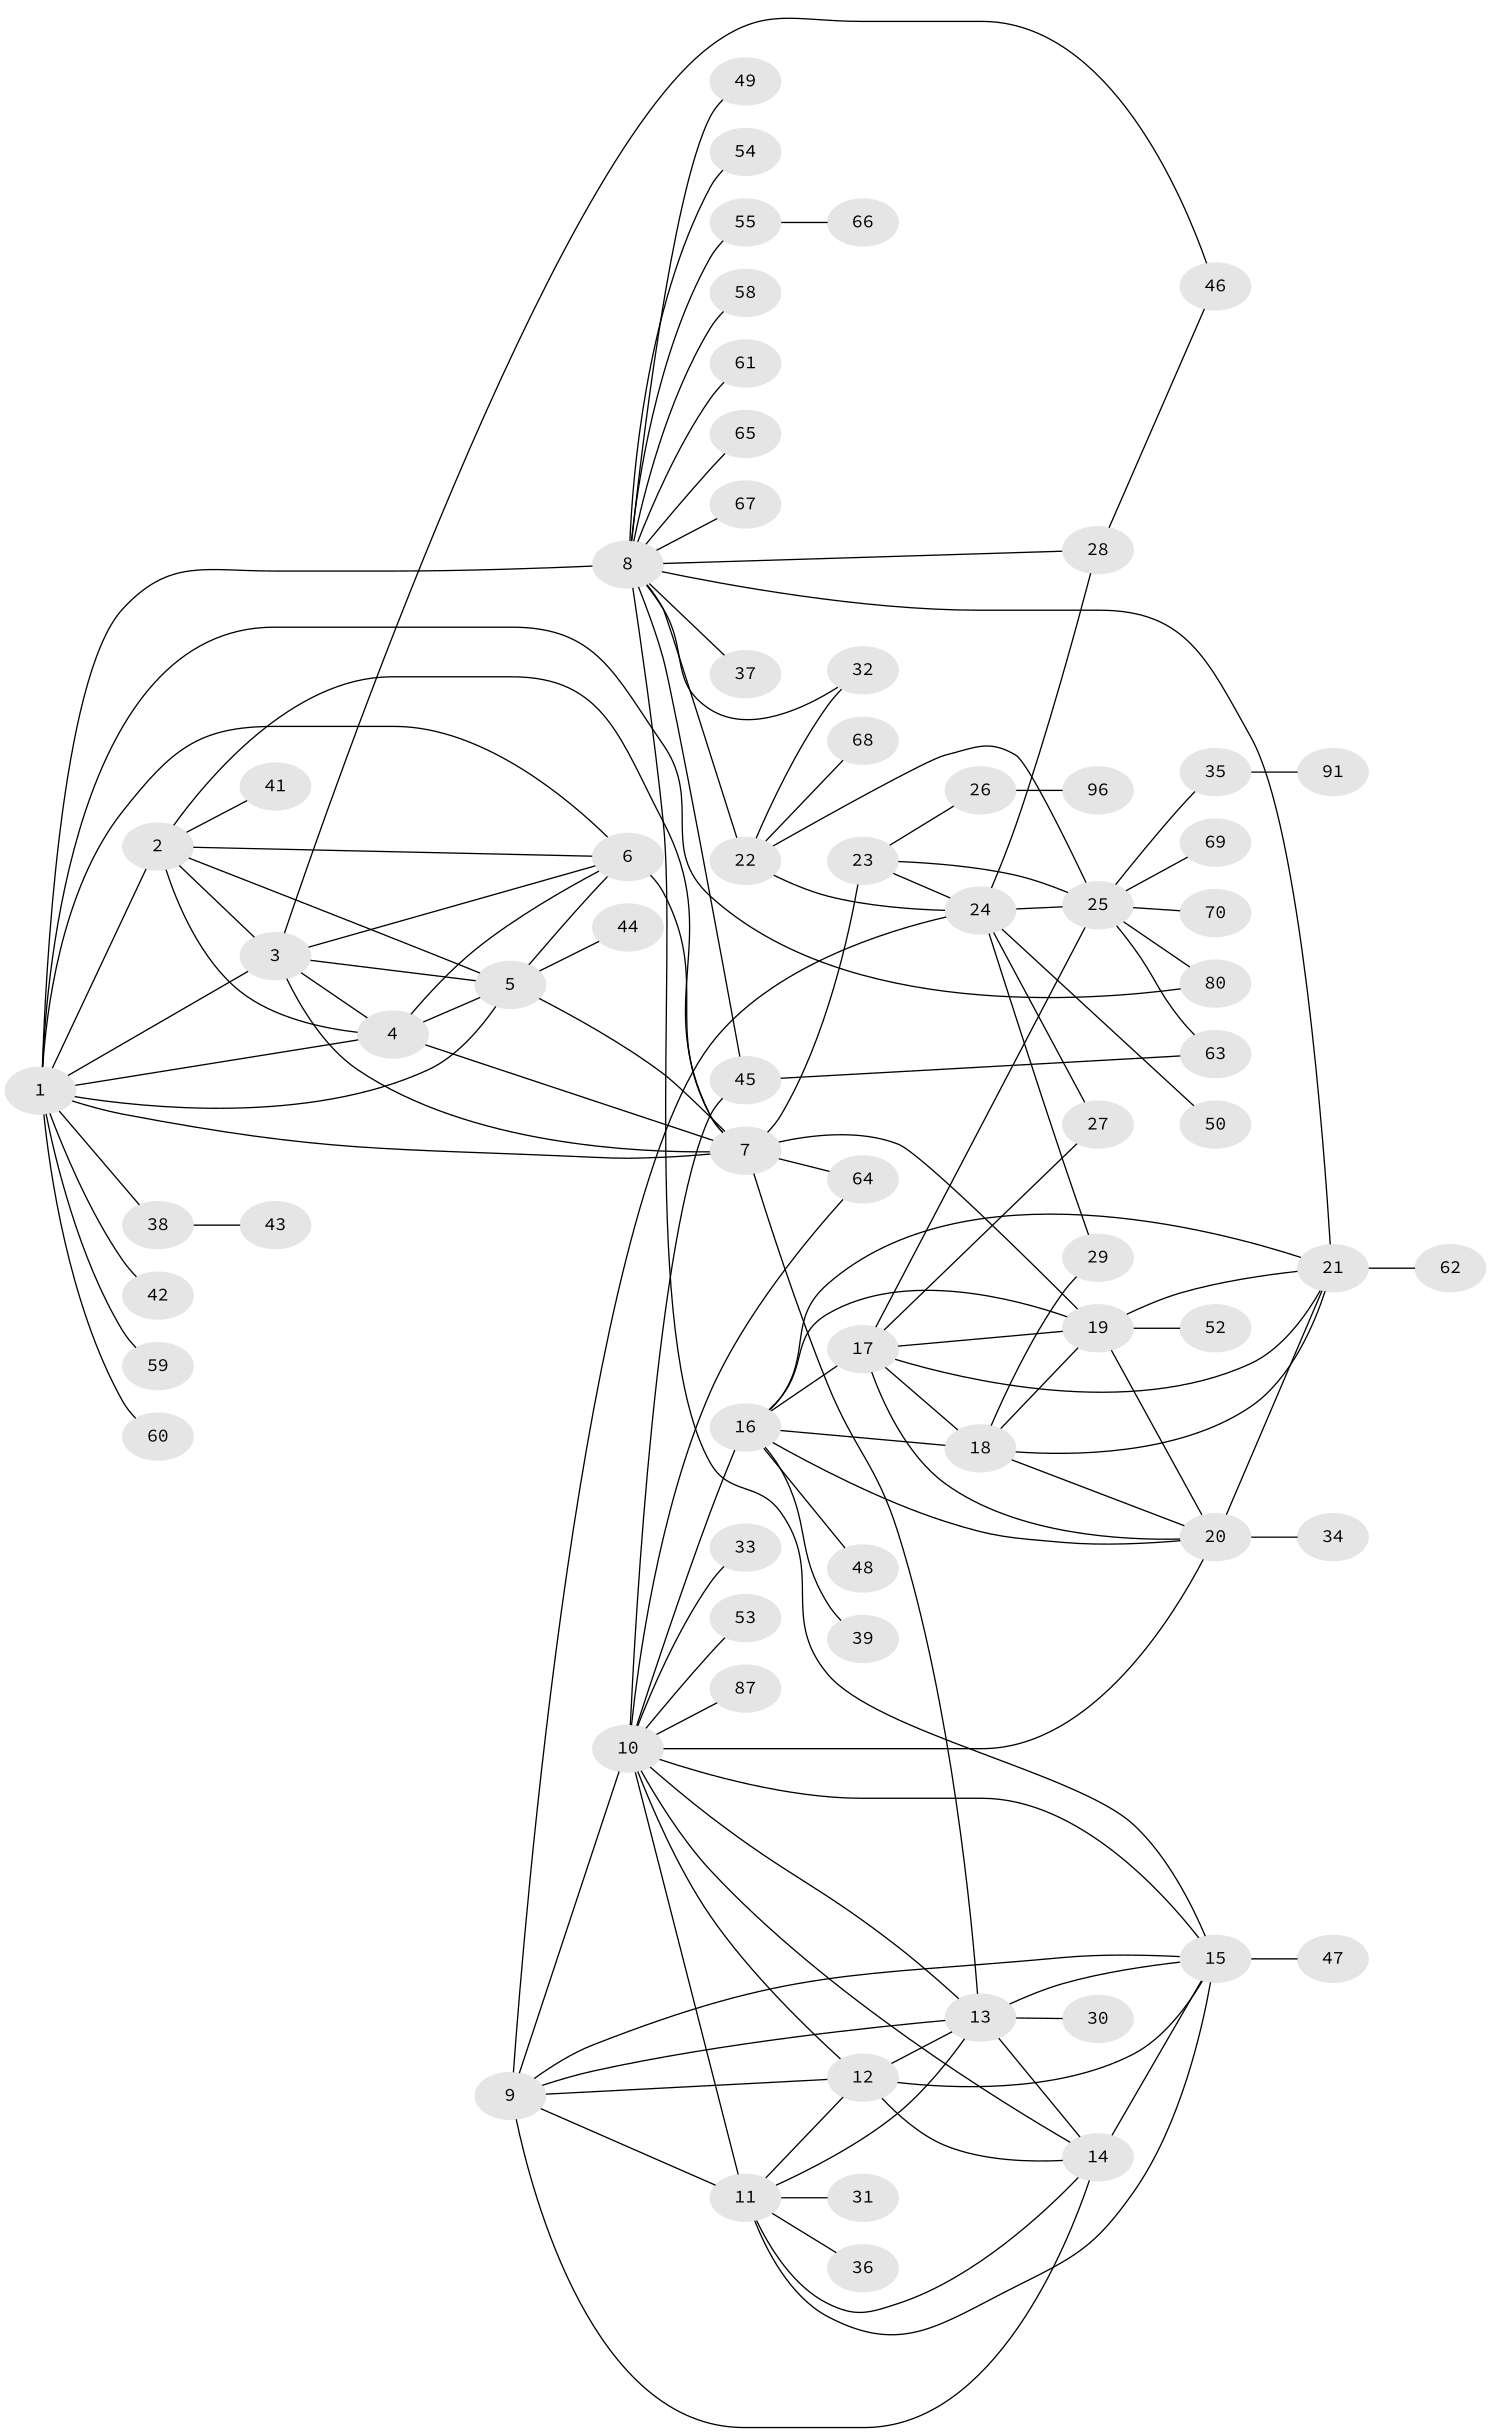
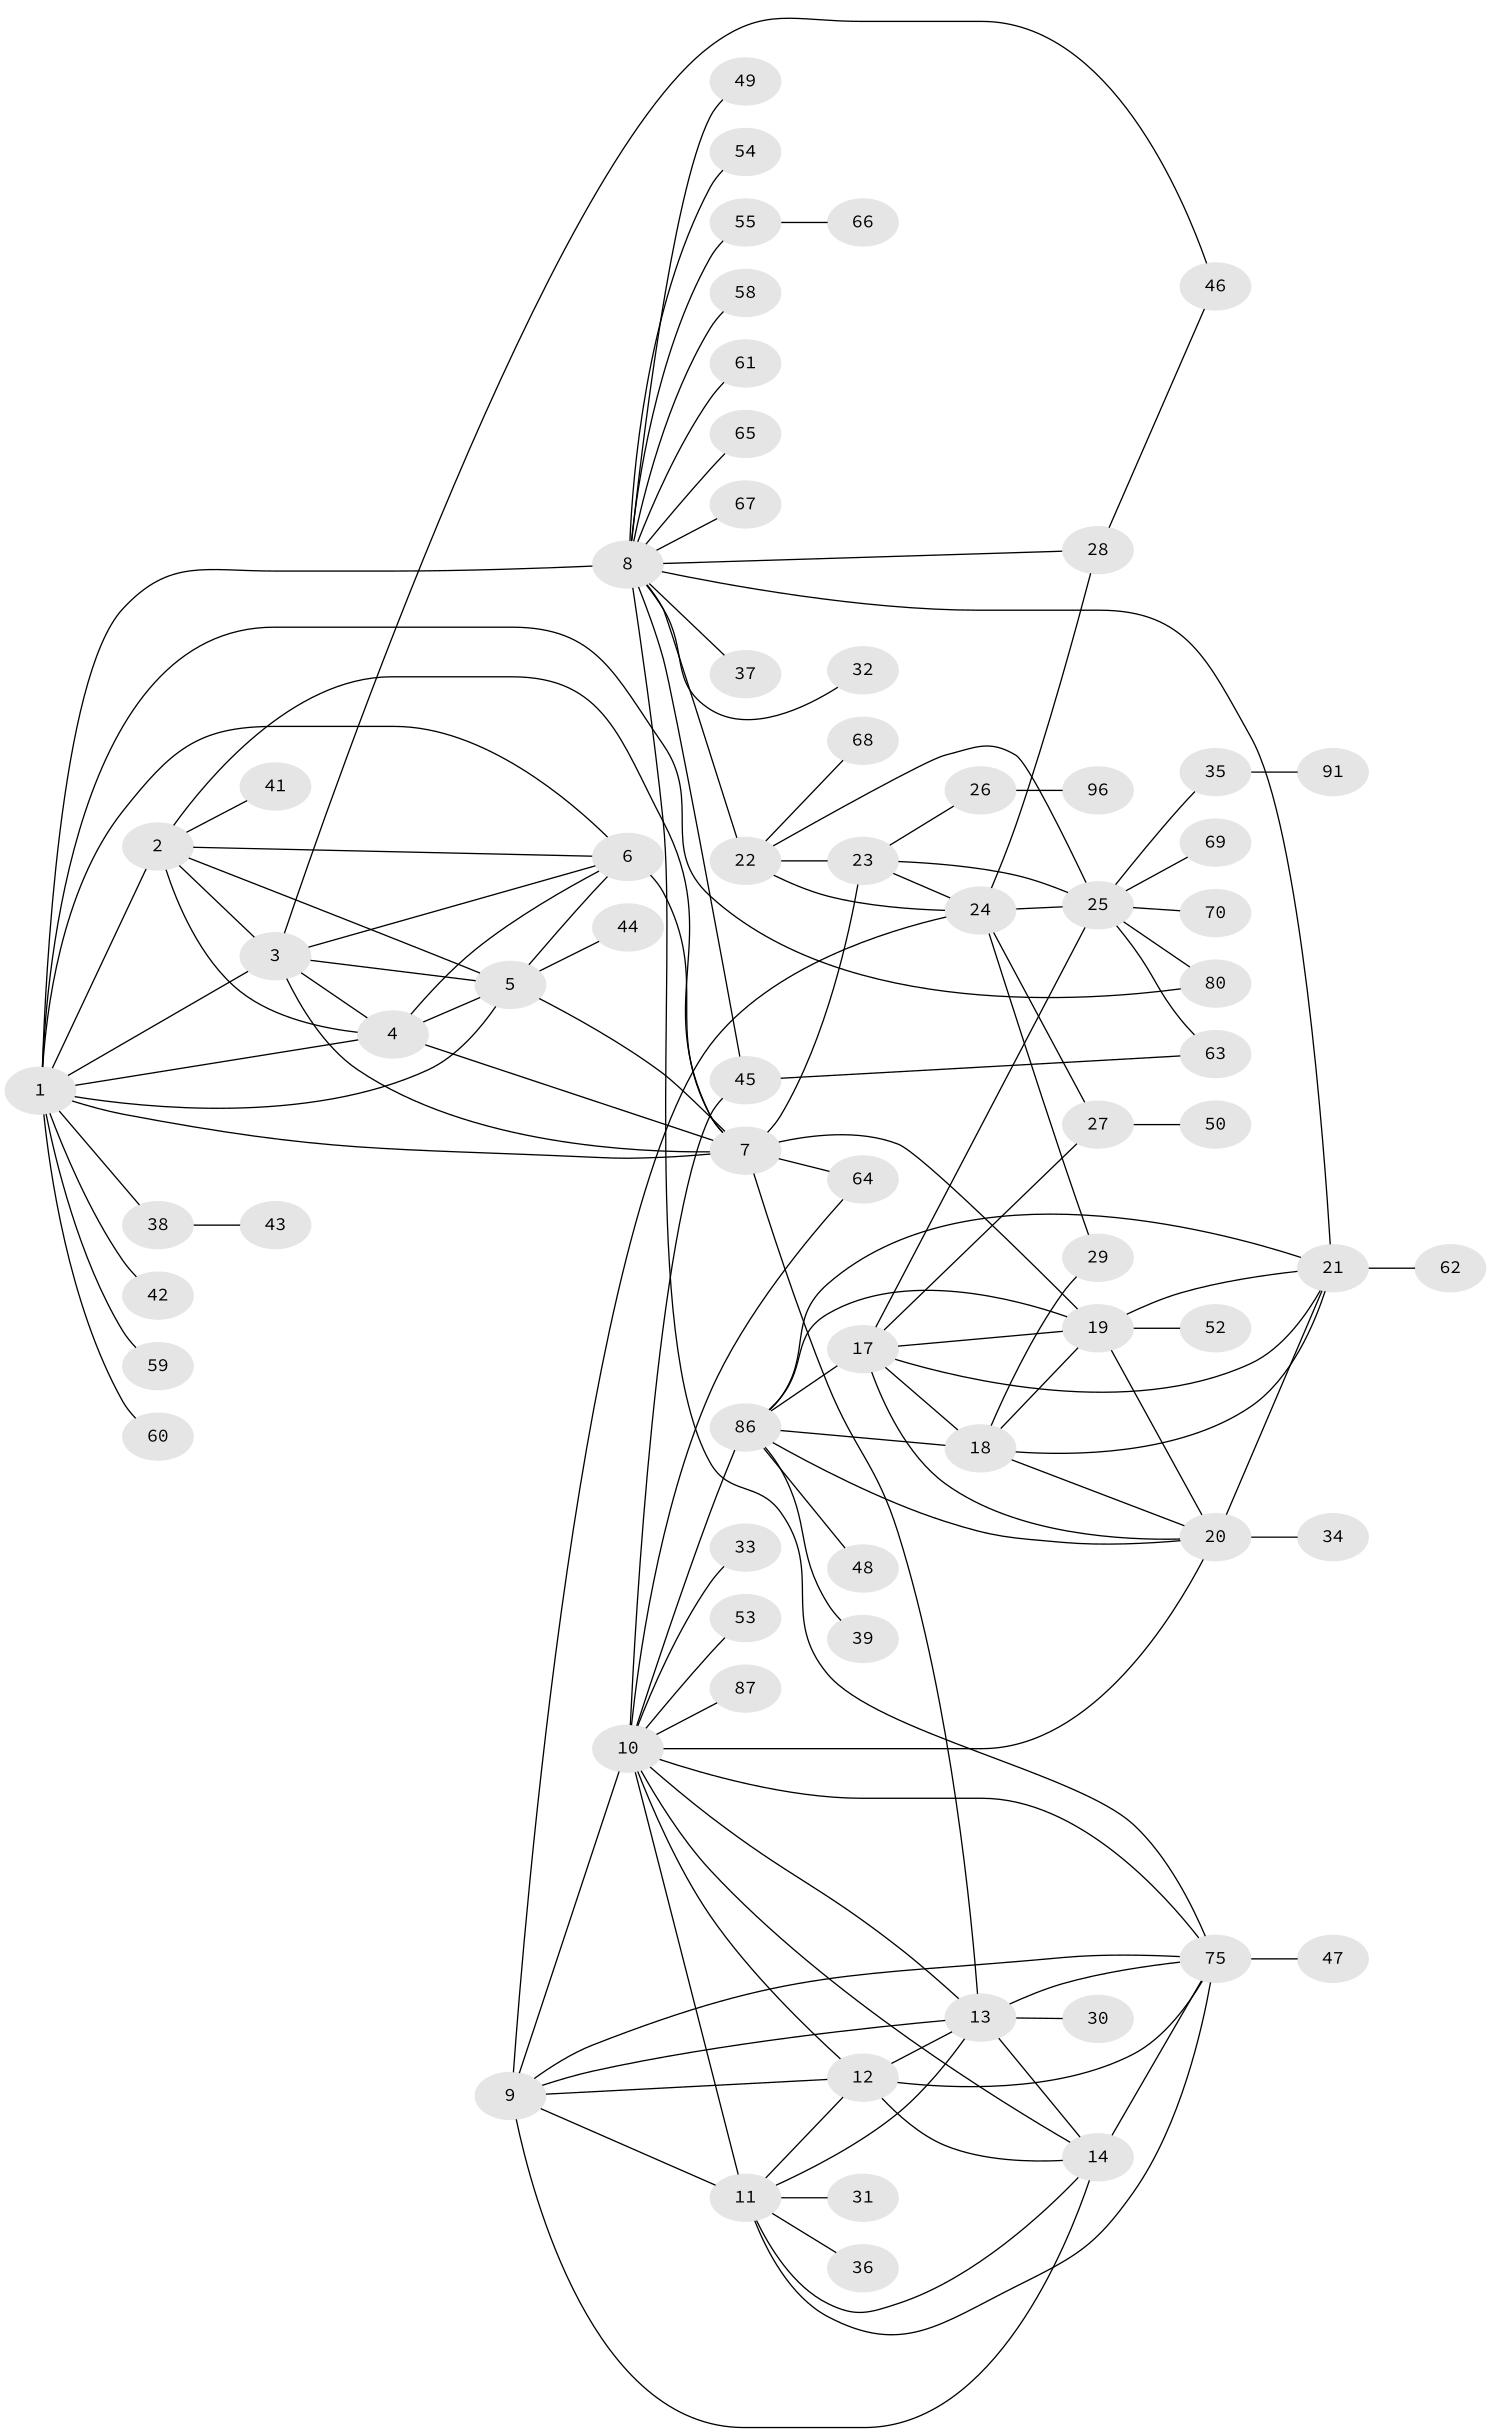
edge "32" -- "22": now "23" -- "22"
edge "24" -- "50": now "27" -- "50"
node "16": label "16" -> "86"
node "15": label "15" -> "75"
